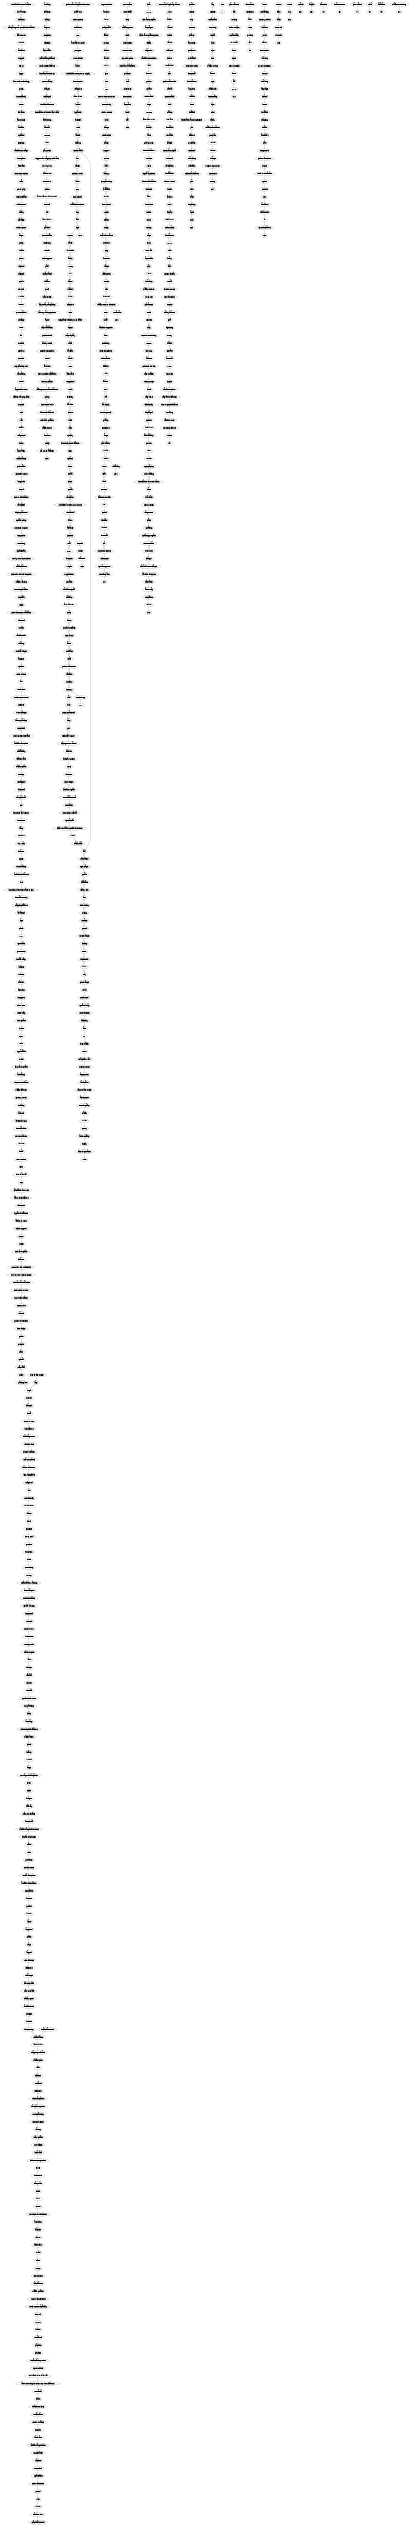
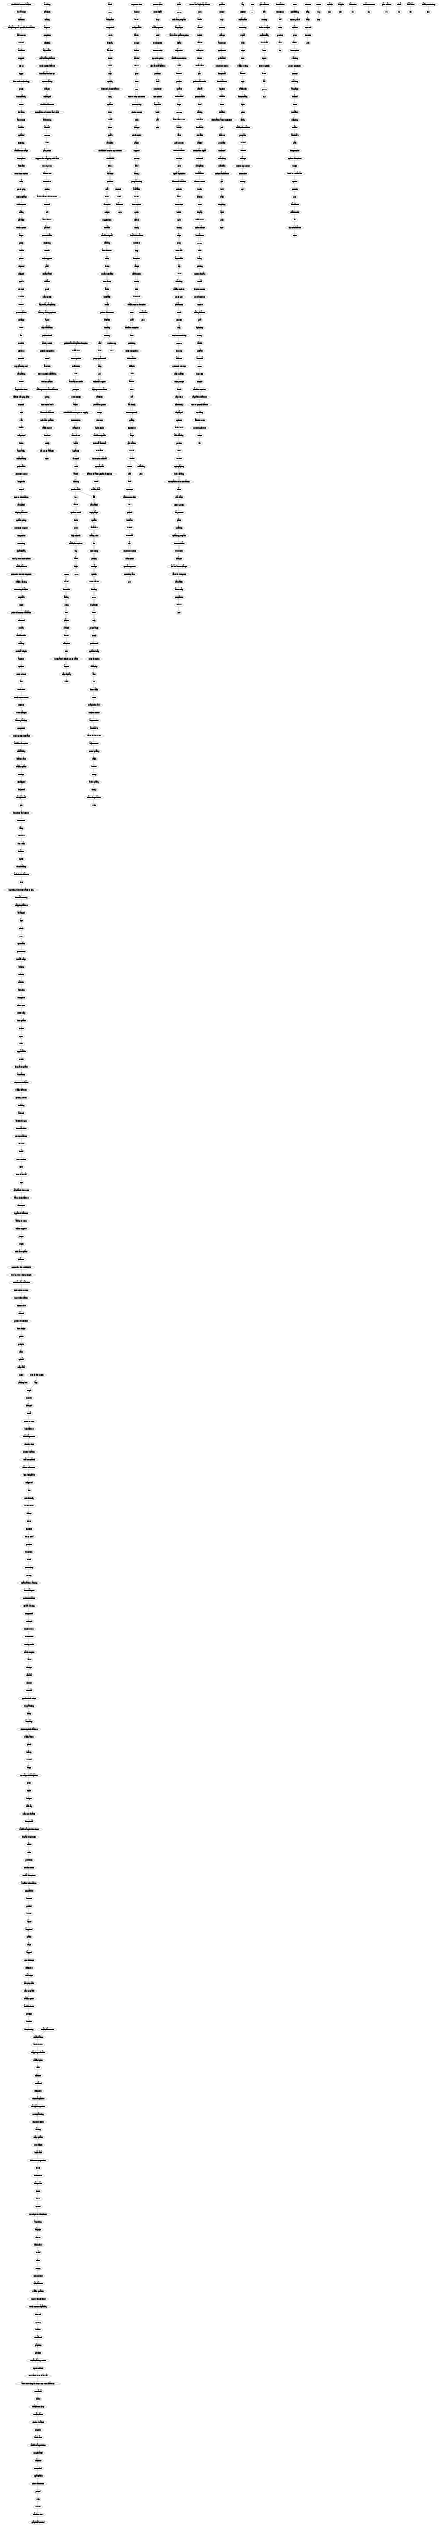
node "memory reboot": label "memory reboot" -> "memory card"
node "card": label "card" -> "guiding"
node "bargain": removed
node "friendly system": label "friendly system" -> "portable system"
